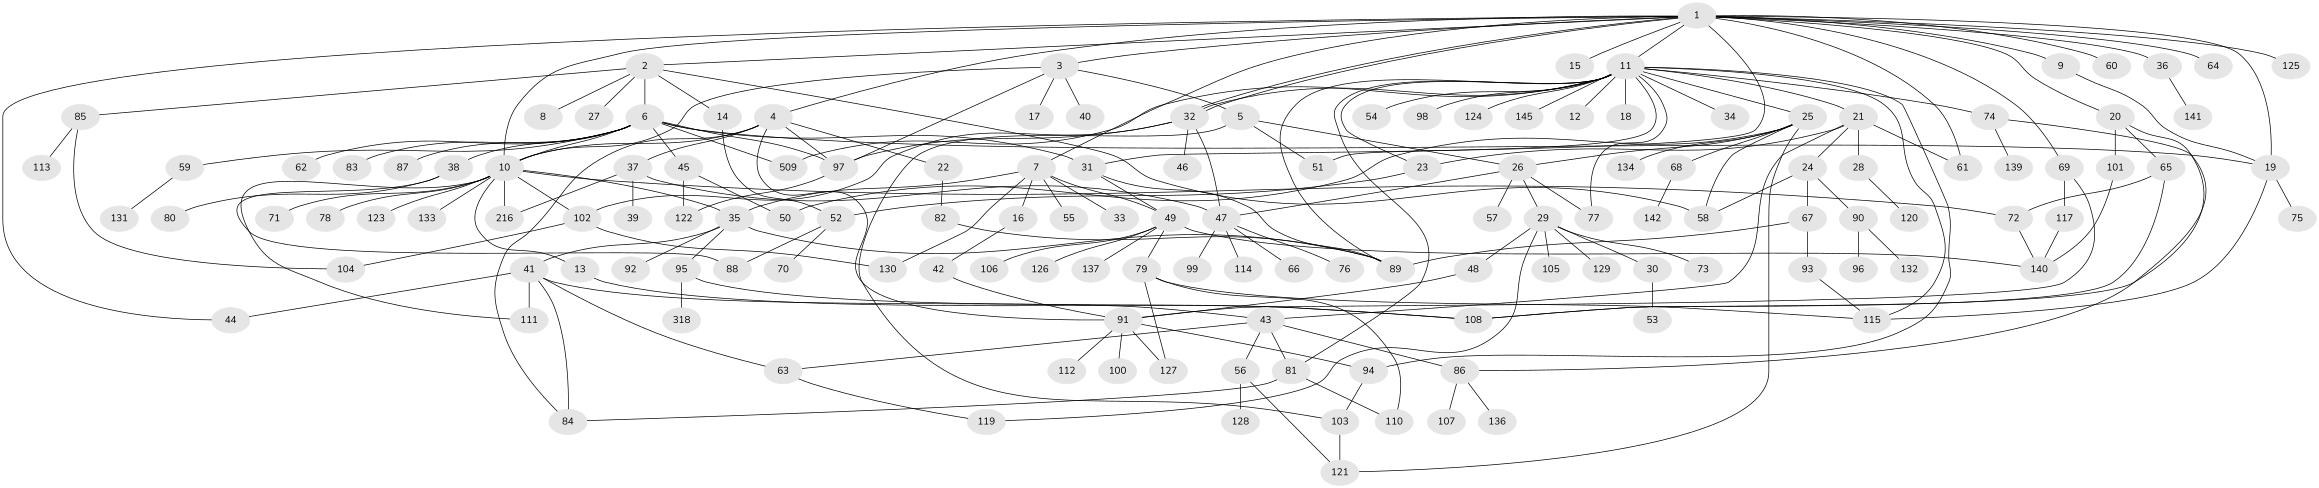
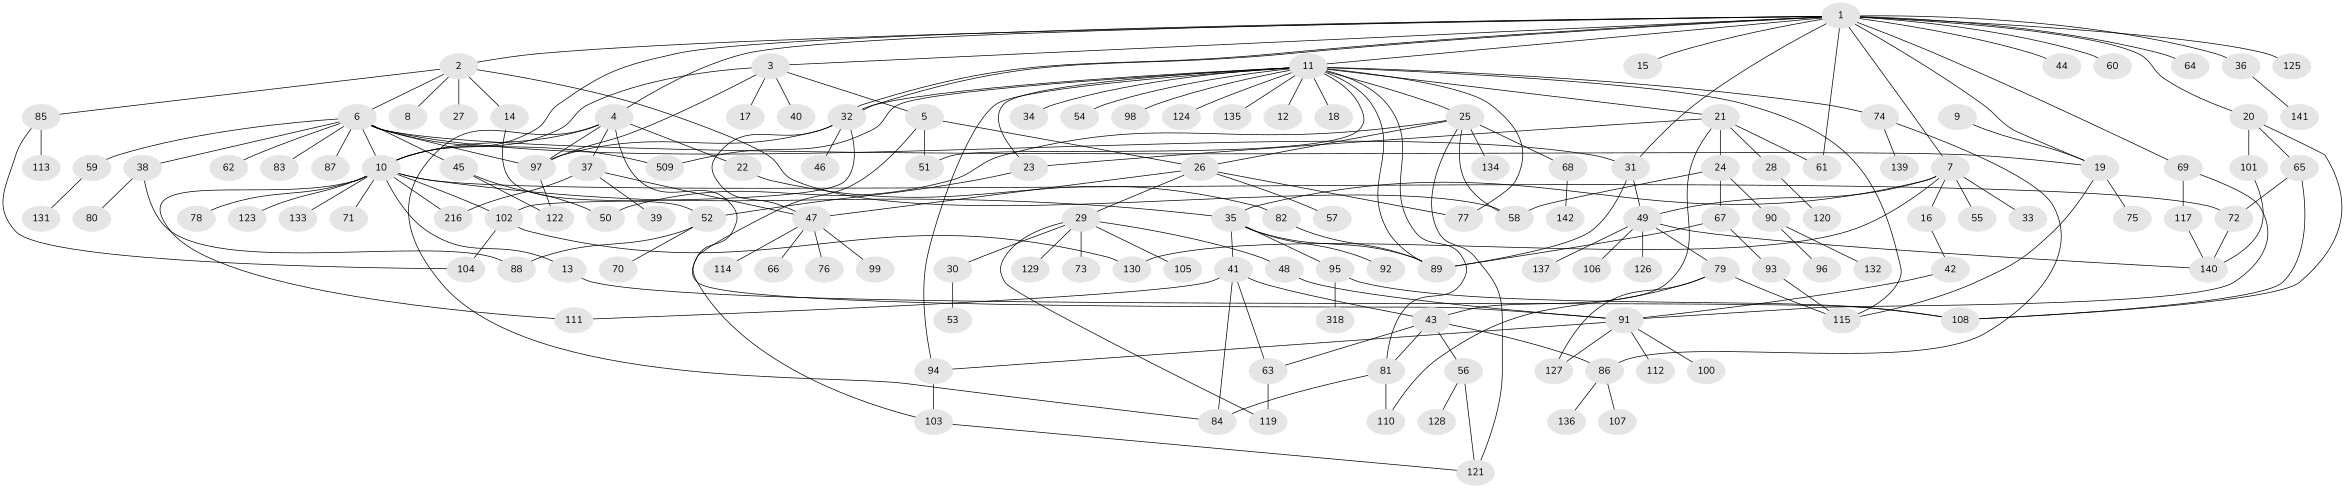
edge "1" -- "9": removed
node "145": label "145" -> "135"
edge "41" -- "44": removed
